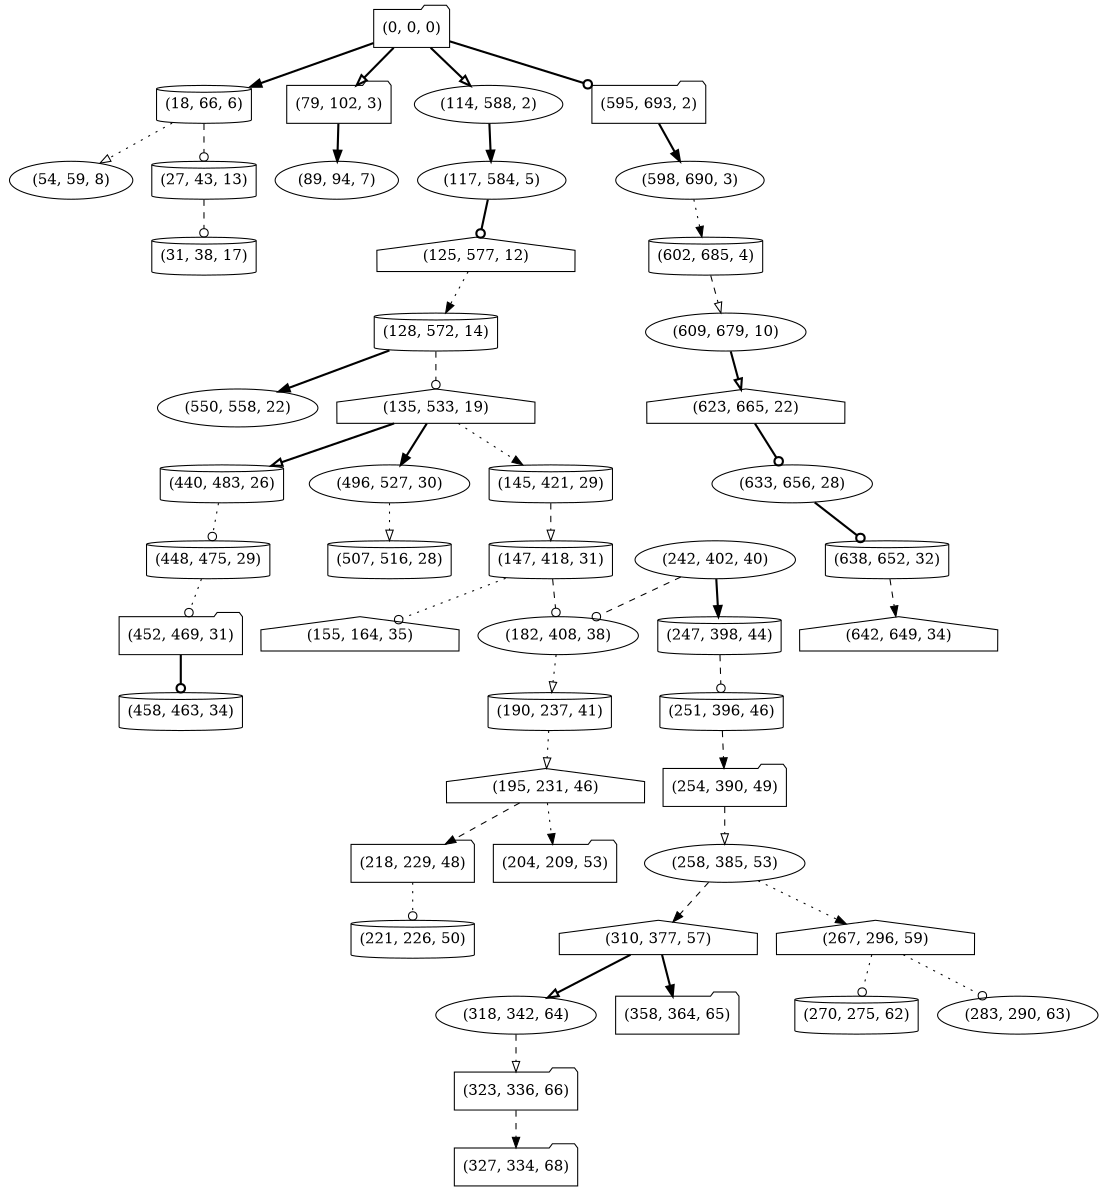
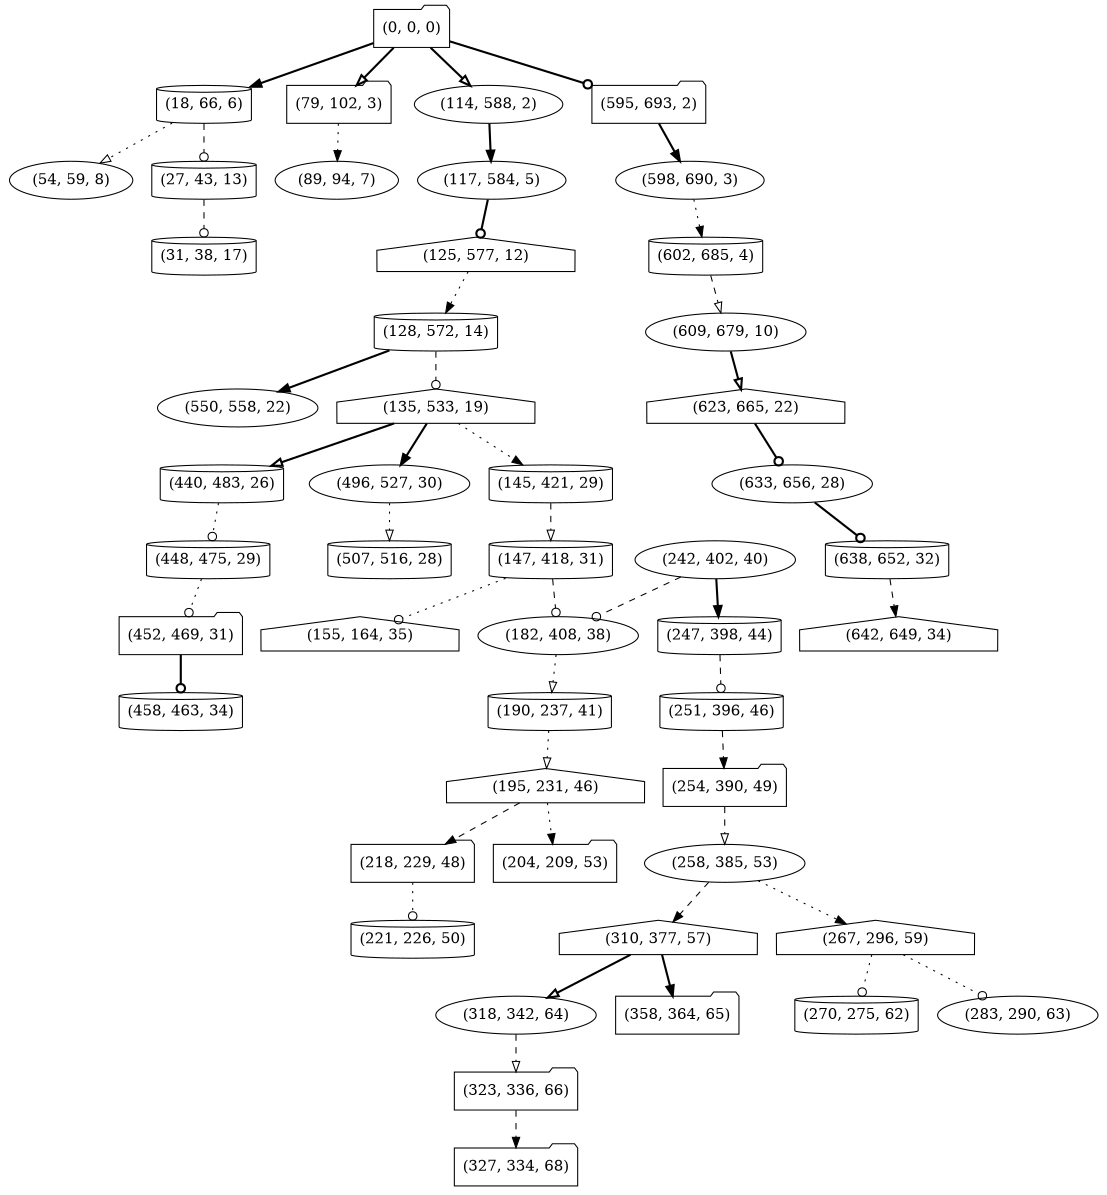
edge "(79, 102, 3)" -> "(89, 94, 7)": style bold -> dotted
